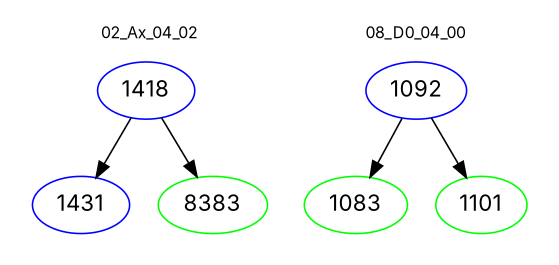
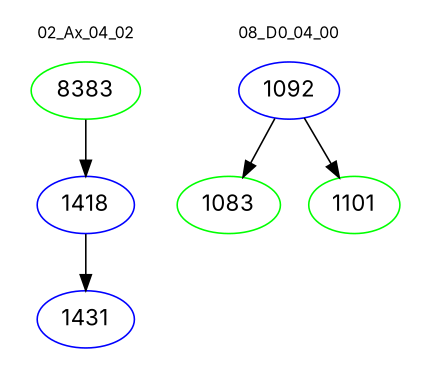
edge "1418" -> "8383": reversed
